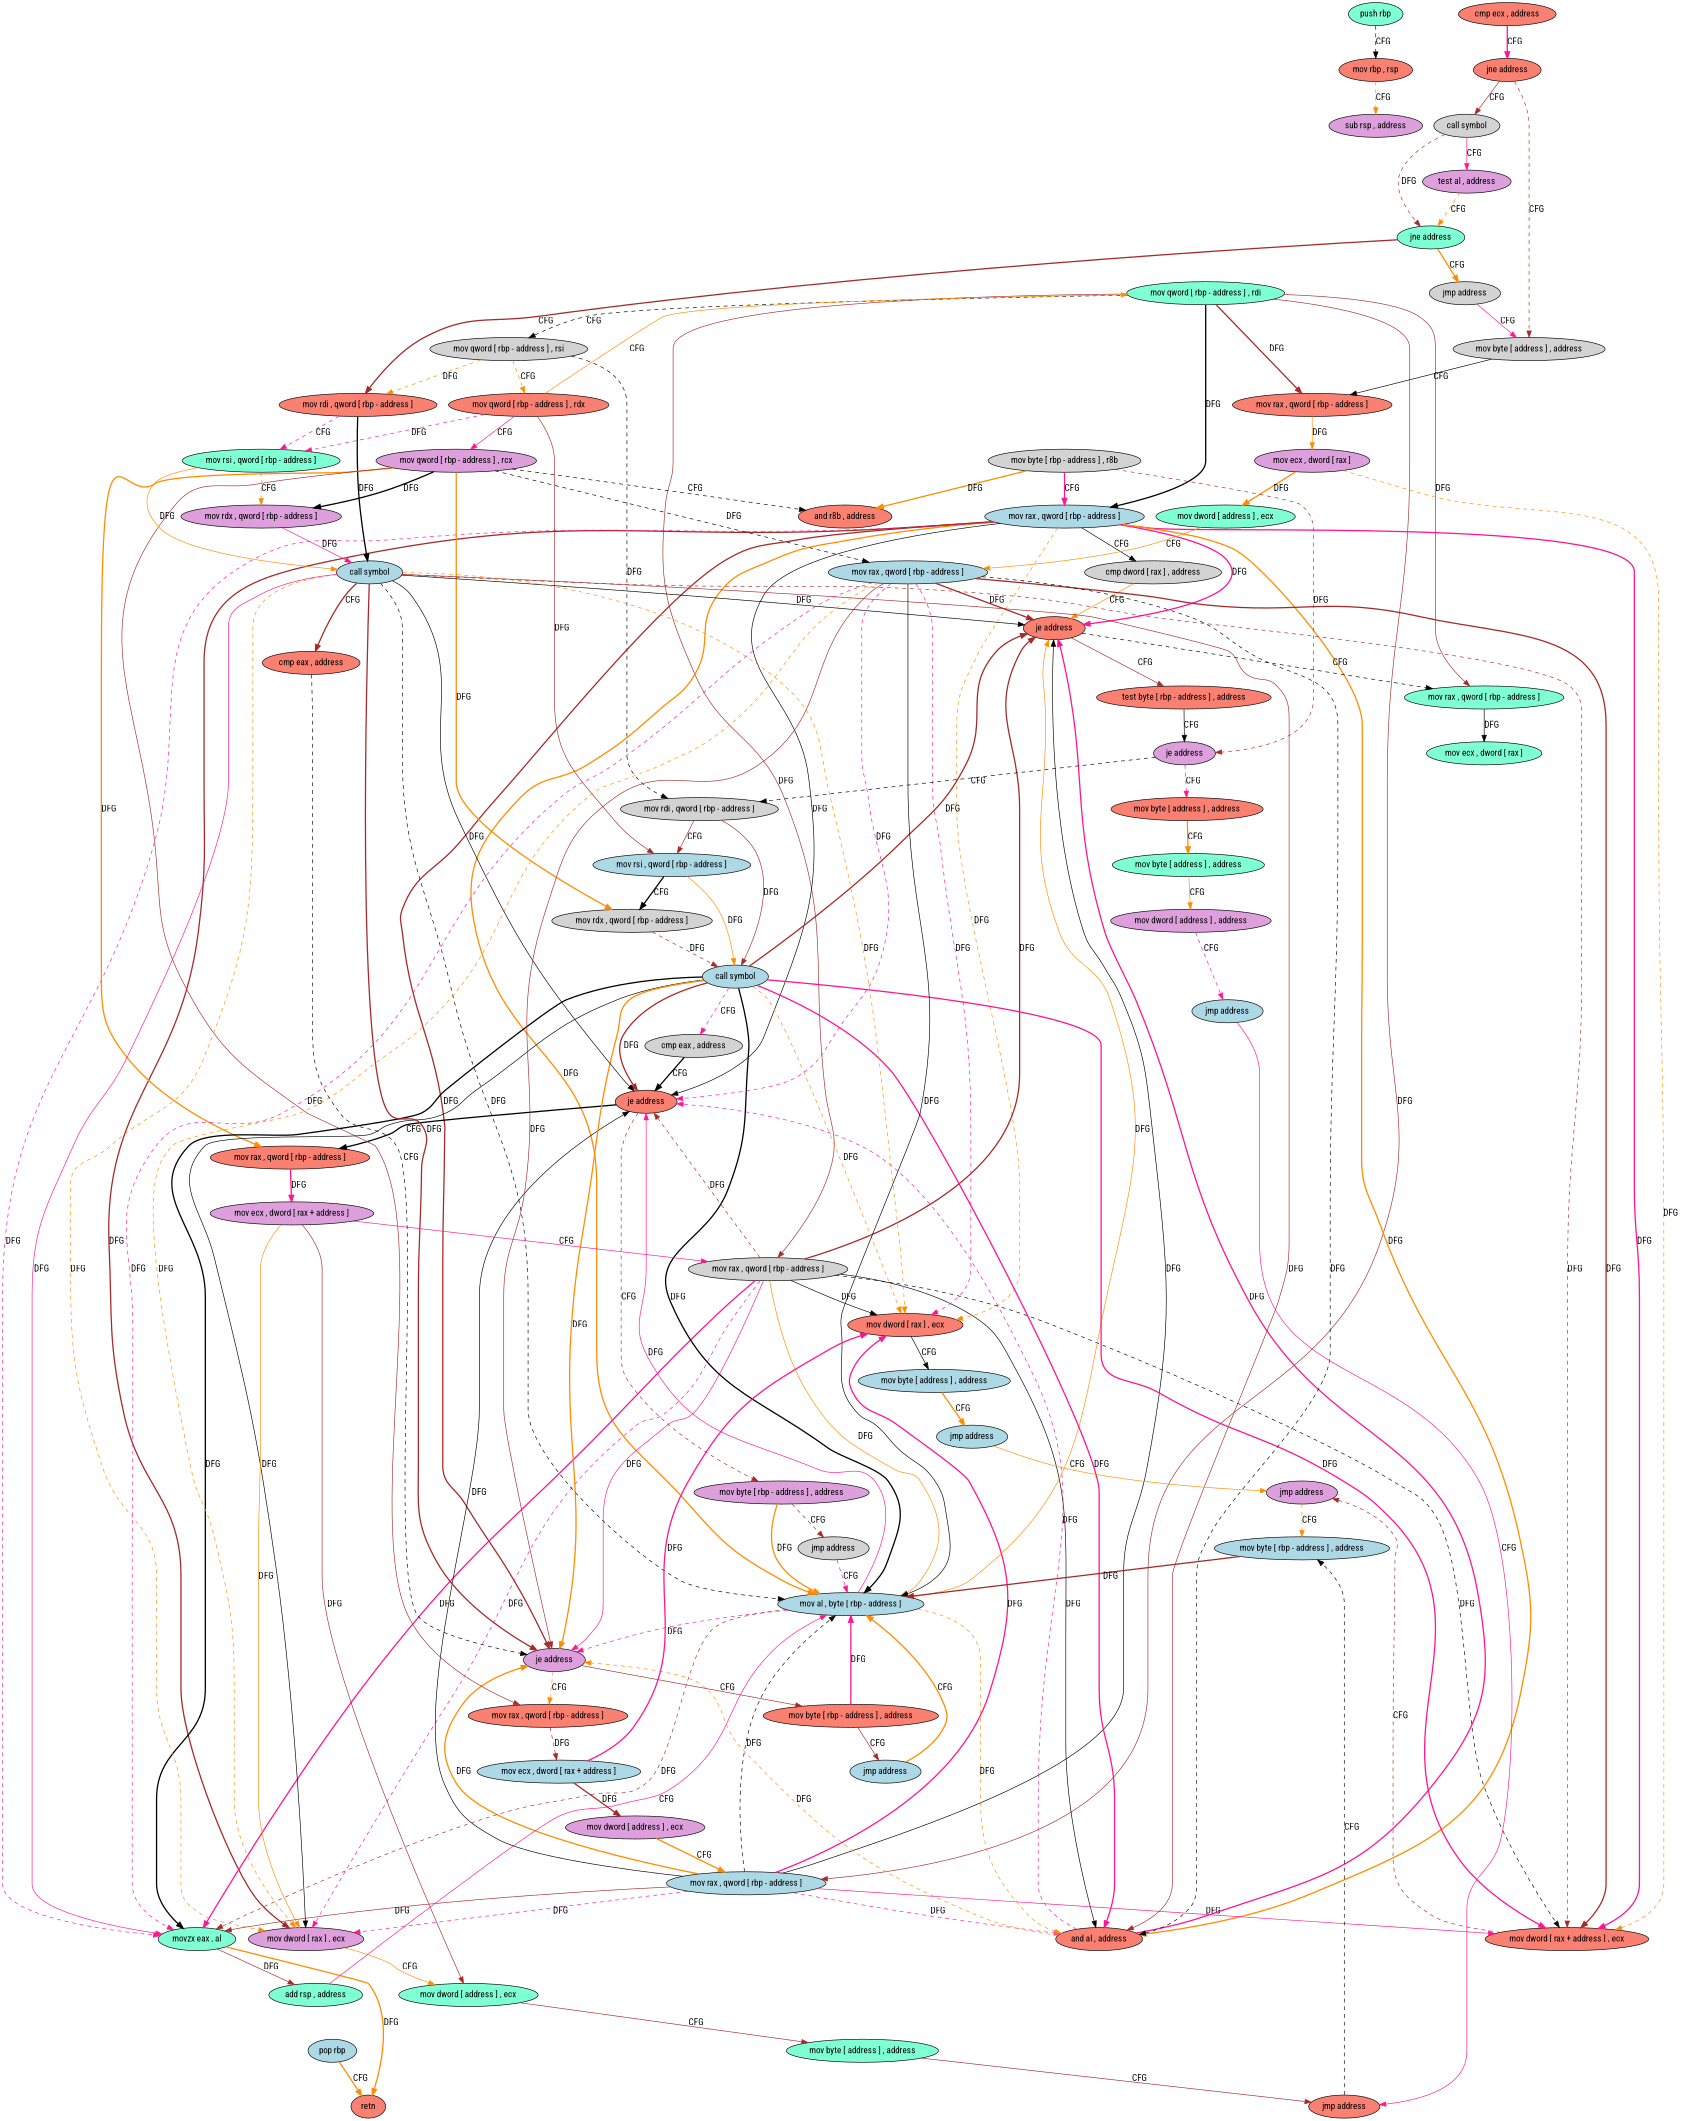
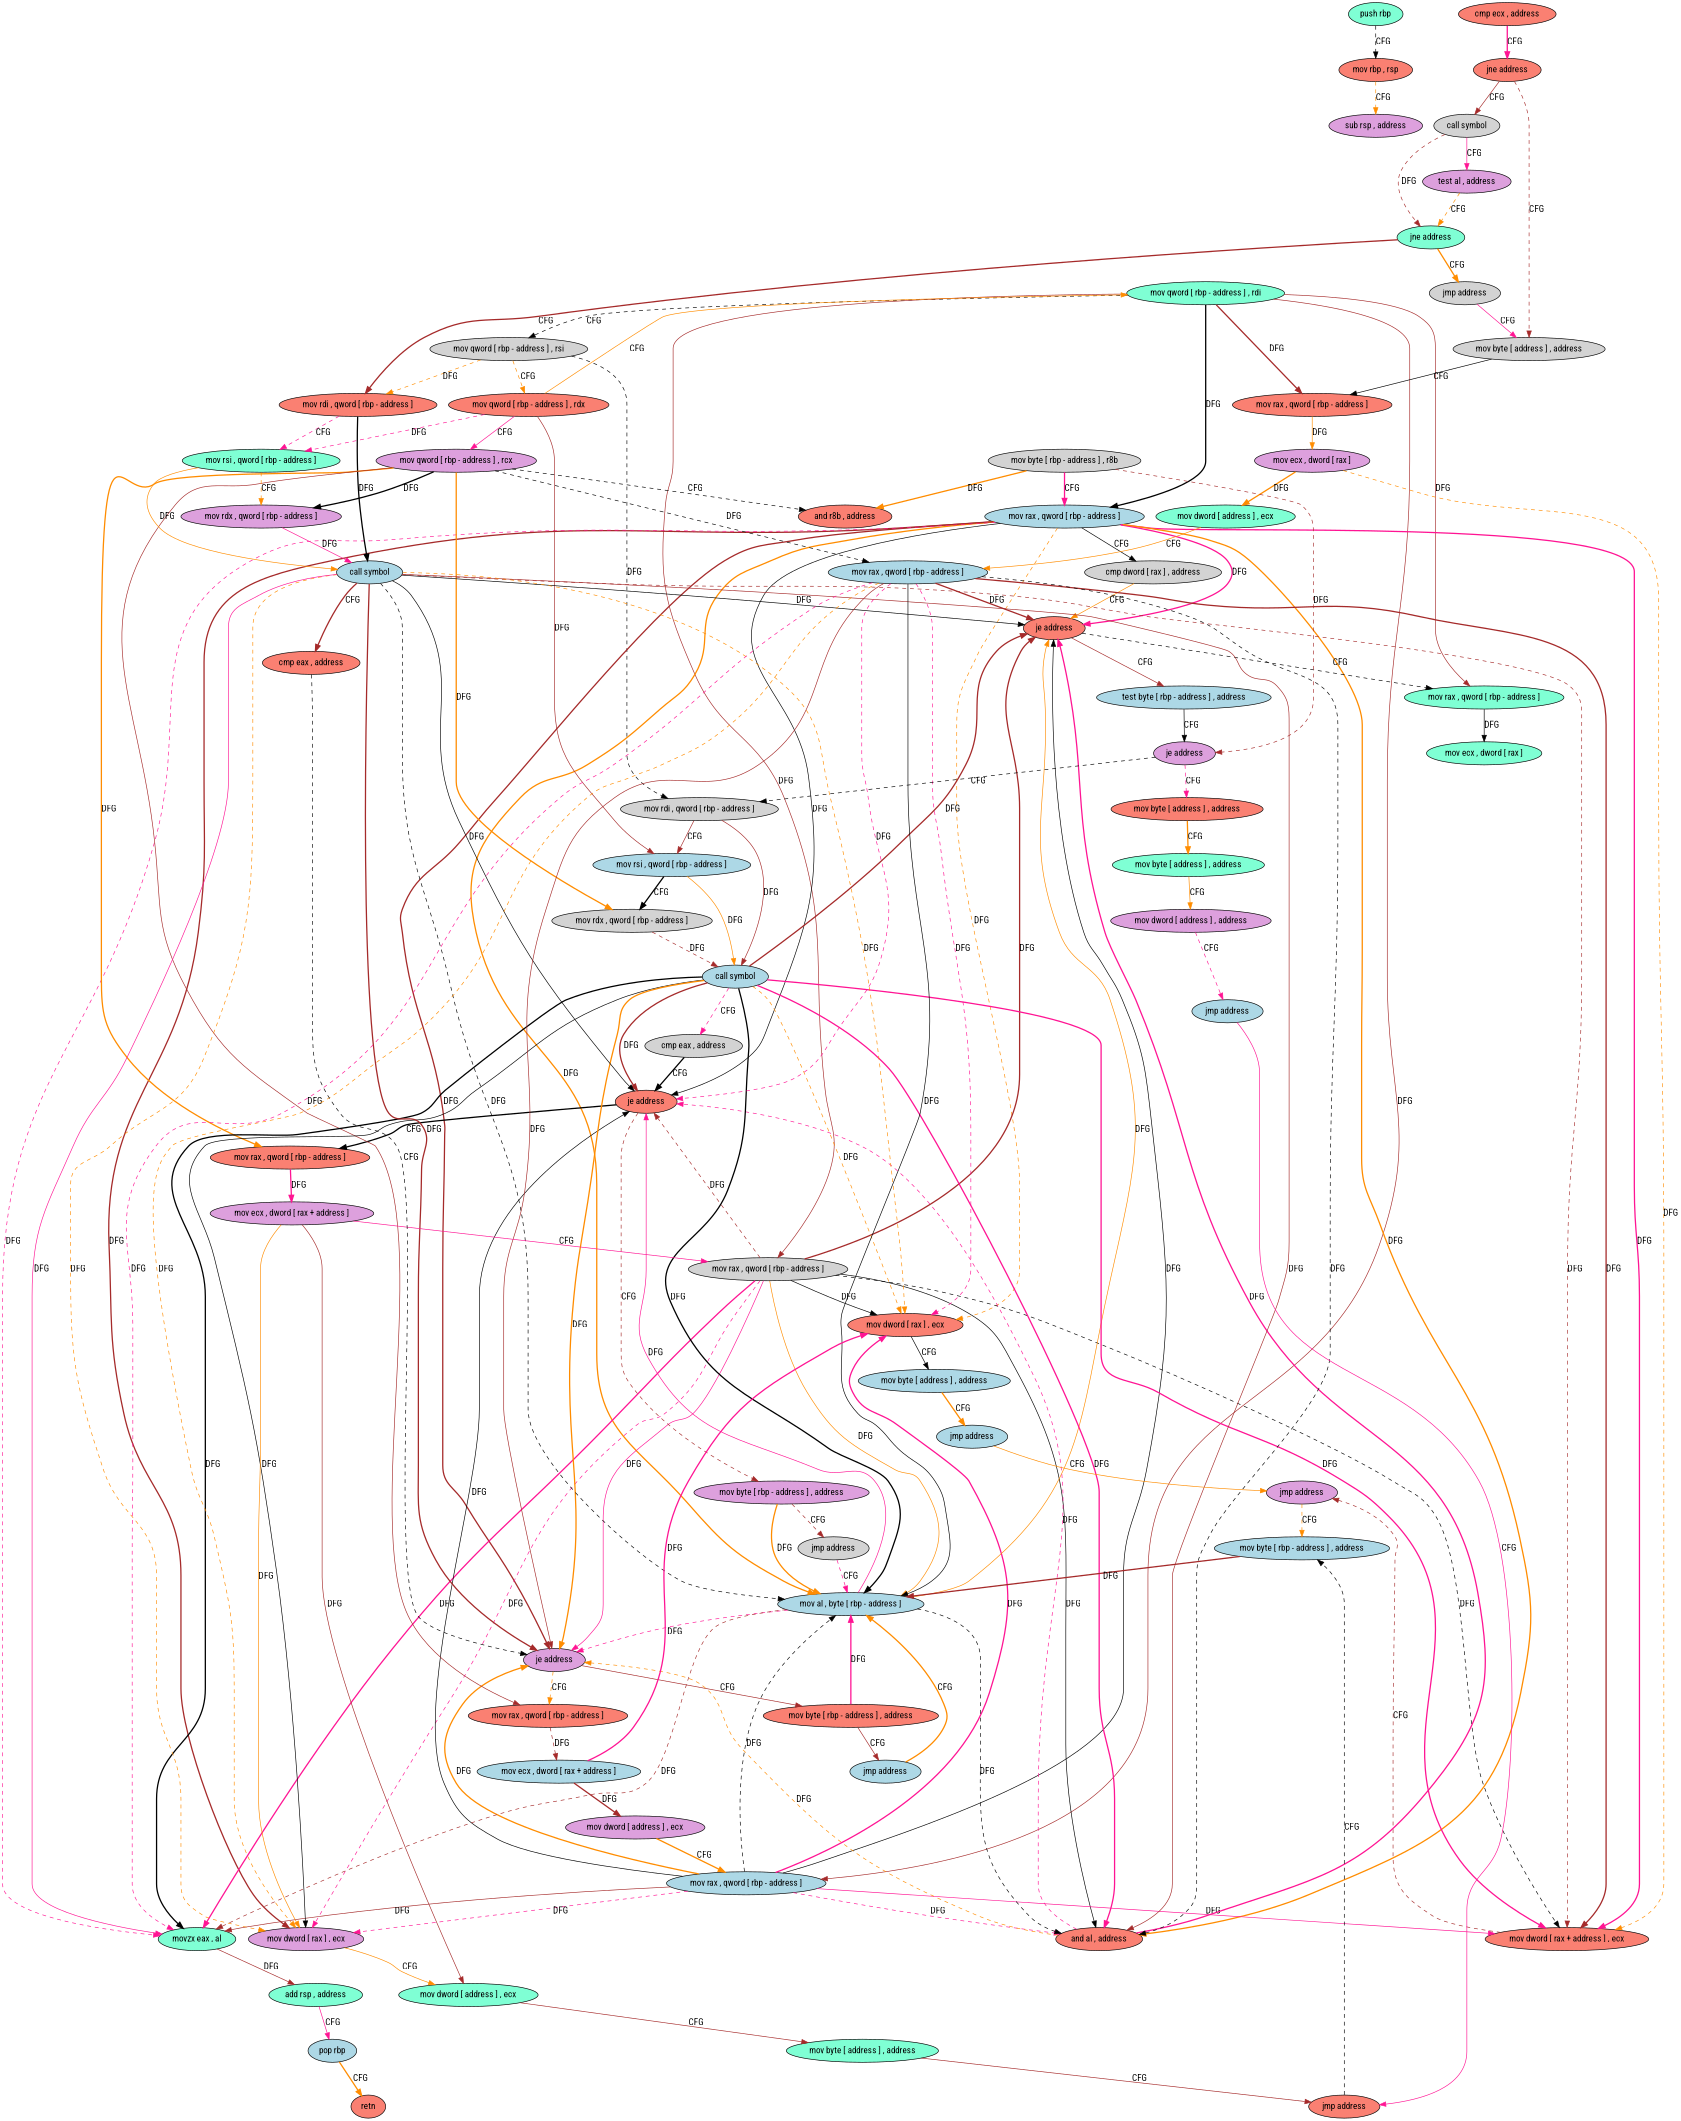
node "test byte [ rbp - address ] , address": fillcolor salmon -> lightblue
edge "mov al , byte [ rbp - address ]" -> "and al , address": color darkorange -> black
edge "add rsp , address" -> "mov al , byte [ rbp - address ]": now "add rsp , address" -> "pop rbp"
edge "movzx eax , al" -> "retn": removed, label "DFG"
